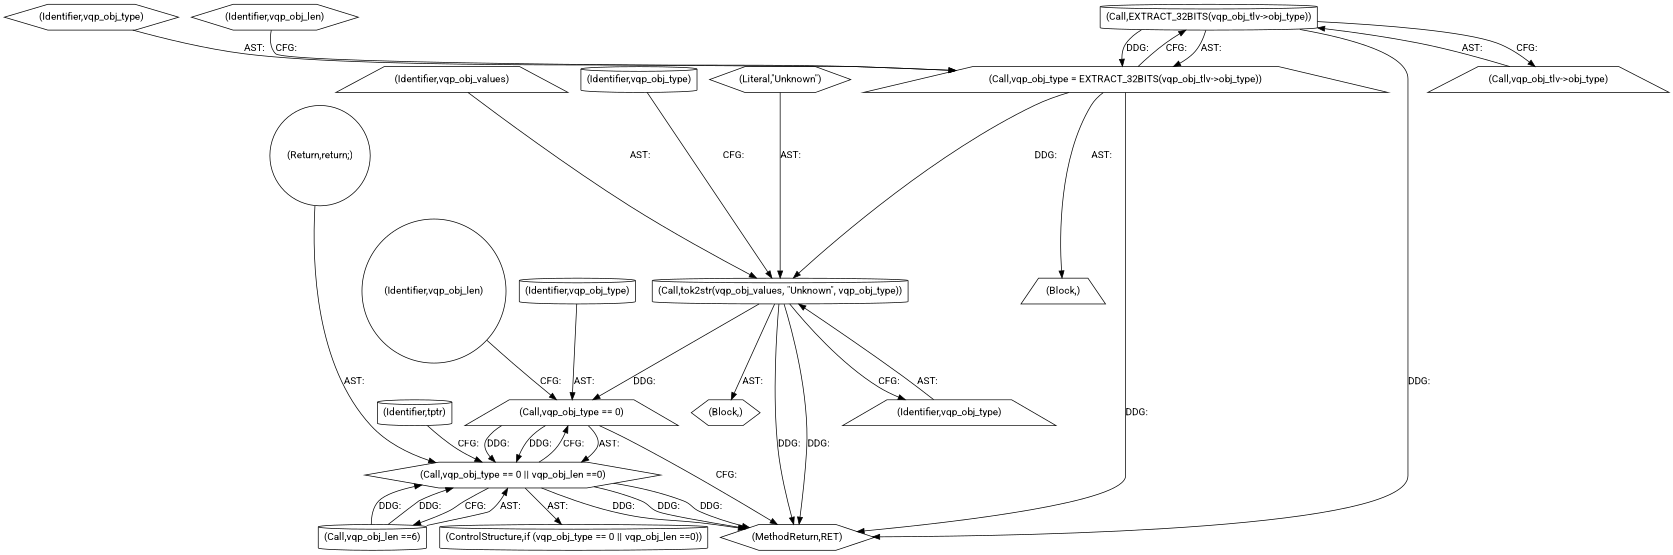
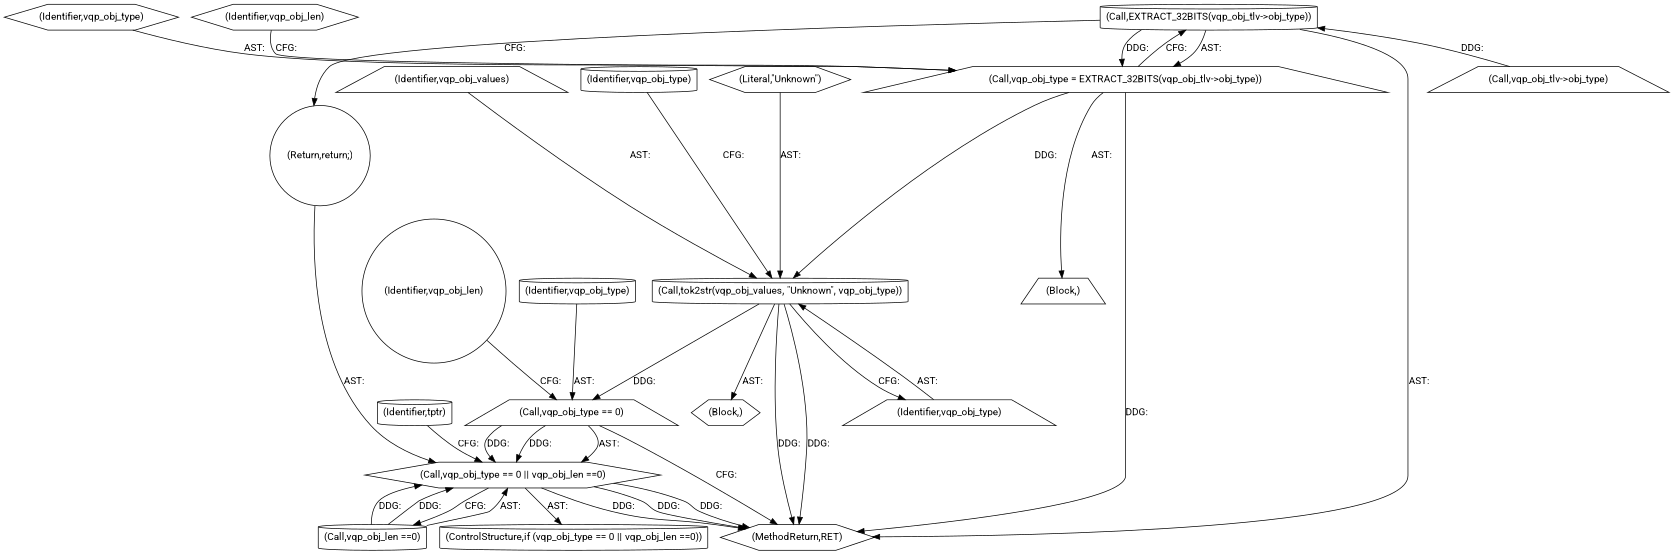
edge "(Call,EXTRACT_32BITS(vqp_obj_tlv->obj_type))" -> "(Call,vqp_obj_tlv->obj_type)": now "(Call,EXTRACT_32BITS(vqp_obj_tlv->obj_type))" -> "(Return,return;)"
edge "(Call,vqp_obj_tlv->obj_type)" -> "(Call,EXTRACT_32BITS(vqp_obj_tlv->obj_type))": label "AST: " -> "DDG: "
edge "(Call,EXTRACT_32BITS(vqp_obj_tlv->obj_type))" -> "(MethodReturn,RET)": label "DDG: " -> "AST: "
edge "(Call,vqp_obj_type == 0 || vqp_obj_len ==0)" -> "(Call,vqp_obj_type == 0)": removed, label "CFG:"
node "(Call,vqp_obj_len ==6)": label "(Call,vqp_obj_len ==6)" -> "(Call,vqp_obj_len ==0)"
